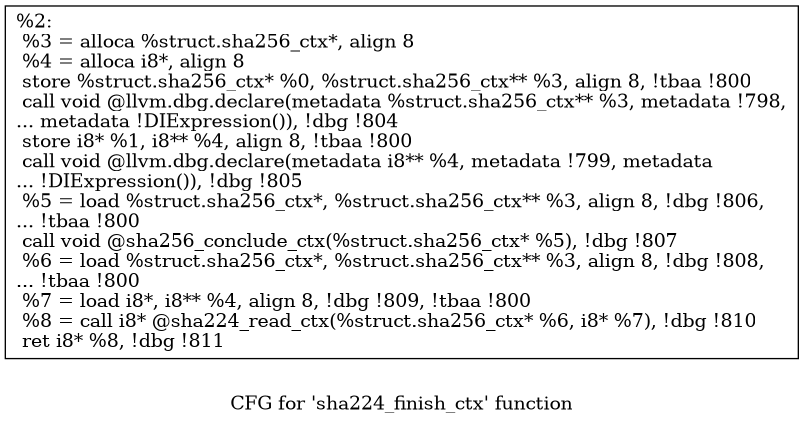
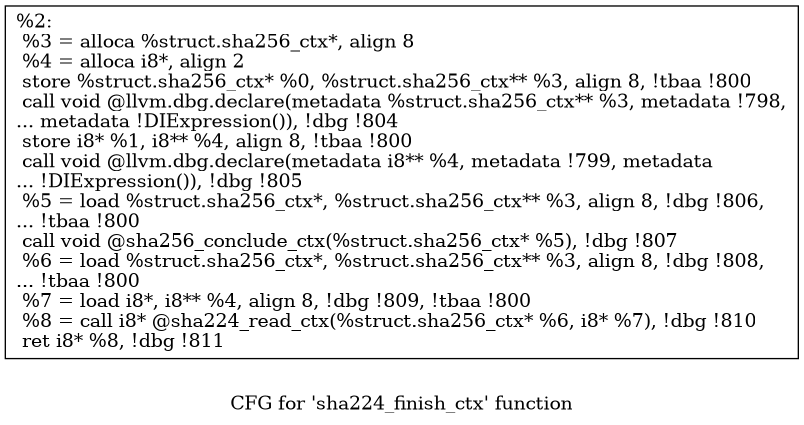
node "%2:": text "%4 = alloca i8*, align 8" -> "%4 = alloca i8*, align 2"
